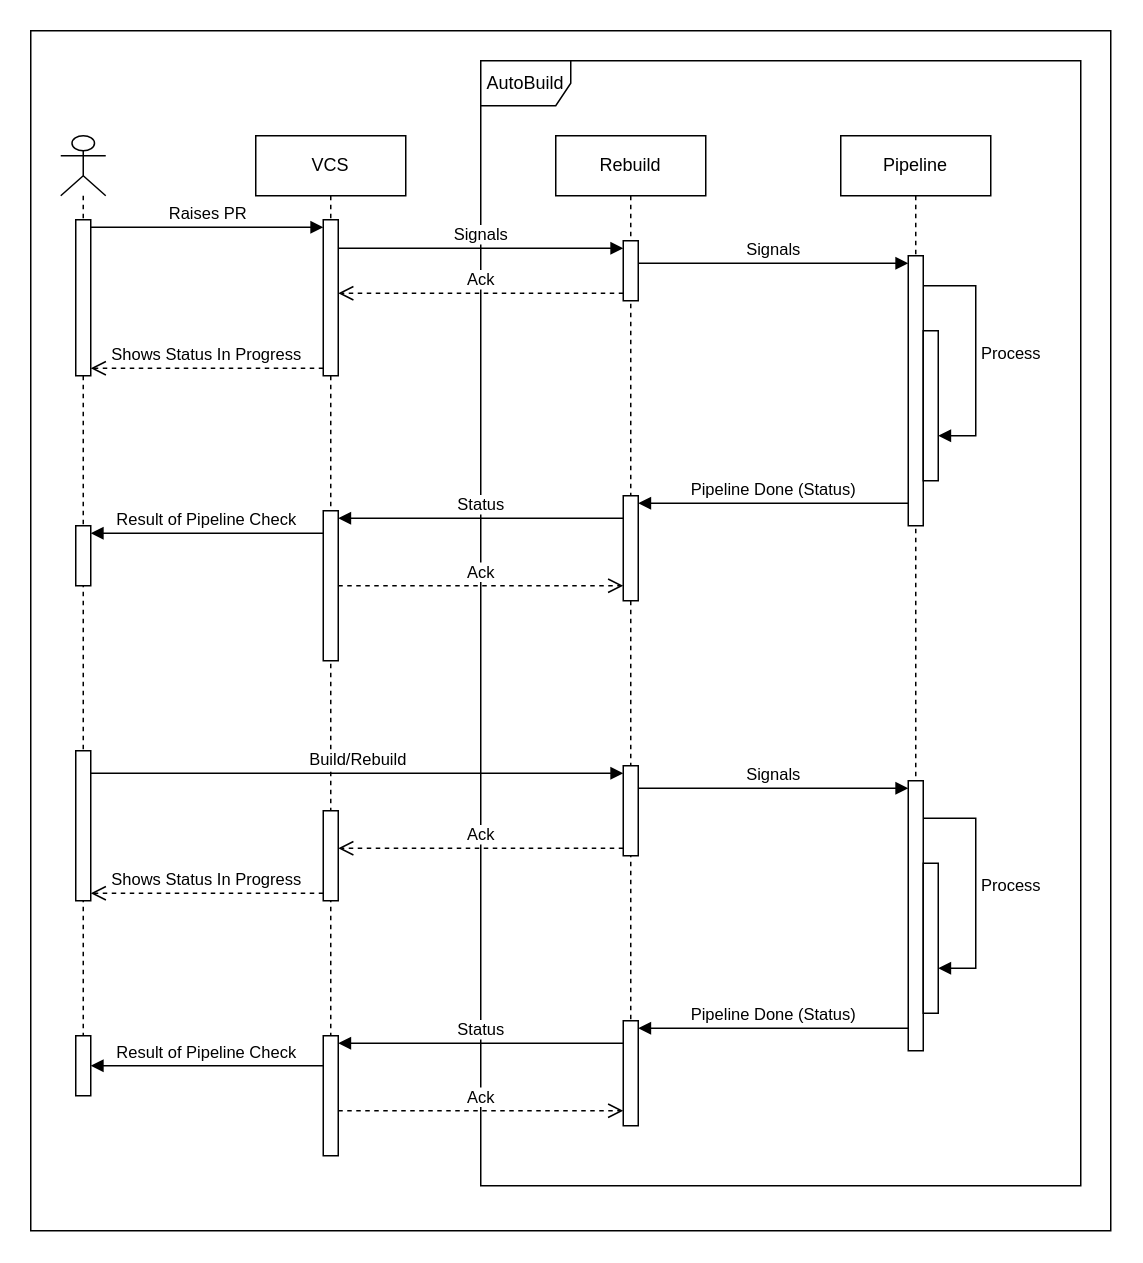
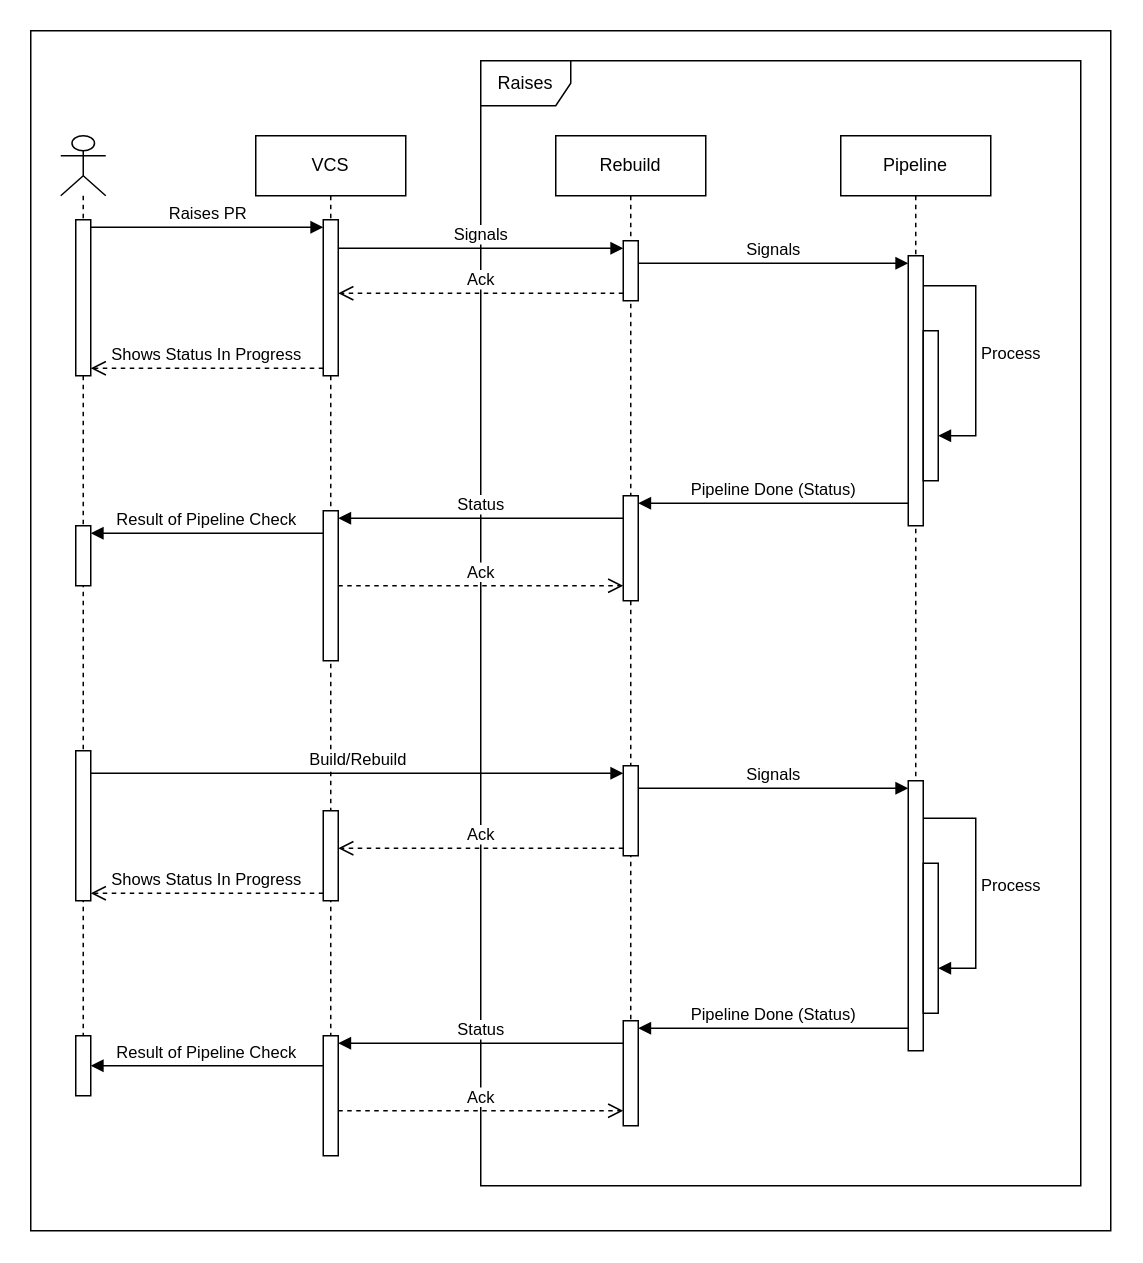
node "AutoBuild": label "AutoBuild" -> "Raises"
